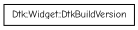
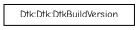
node "Dtk::Widget::DtkBuildVersion": label "Dtk::Widget::DtkBuildVersion" -> "Dtk::Dtk::DtkBuildVersion"
